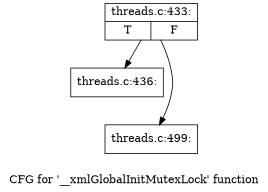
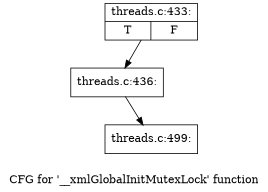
edge "threads.c:433:" -> "threads.c:499:": now "threads.c:436:" -> "threads.c:499:"
